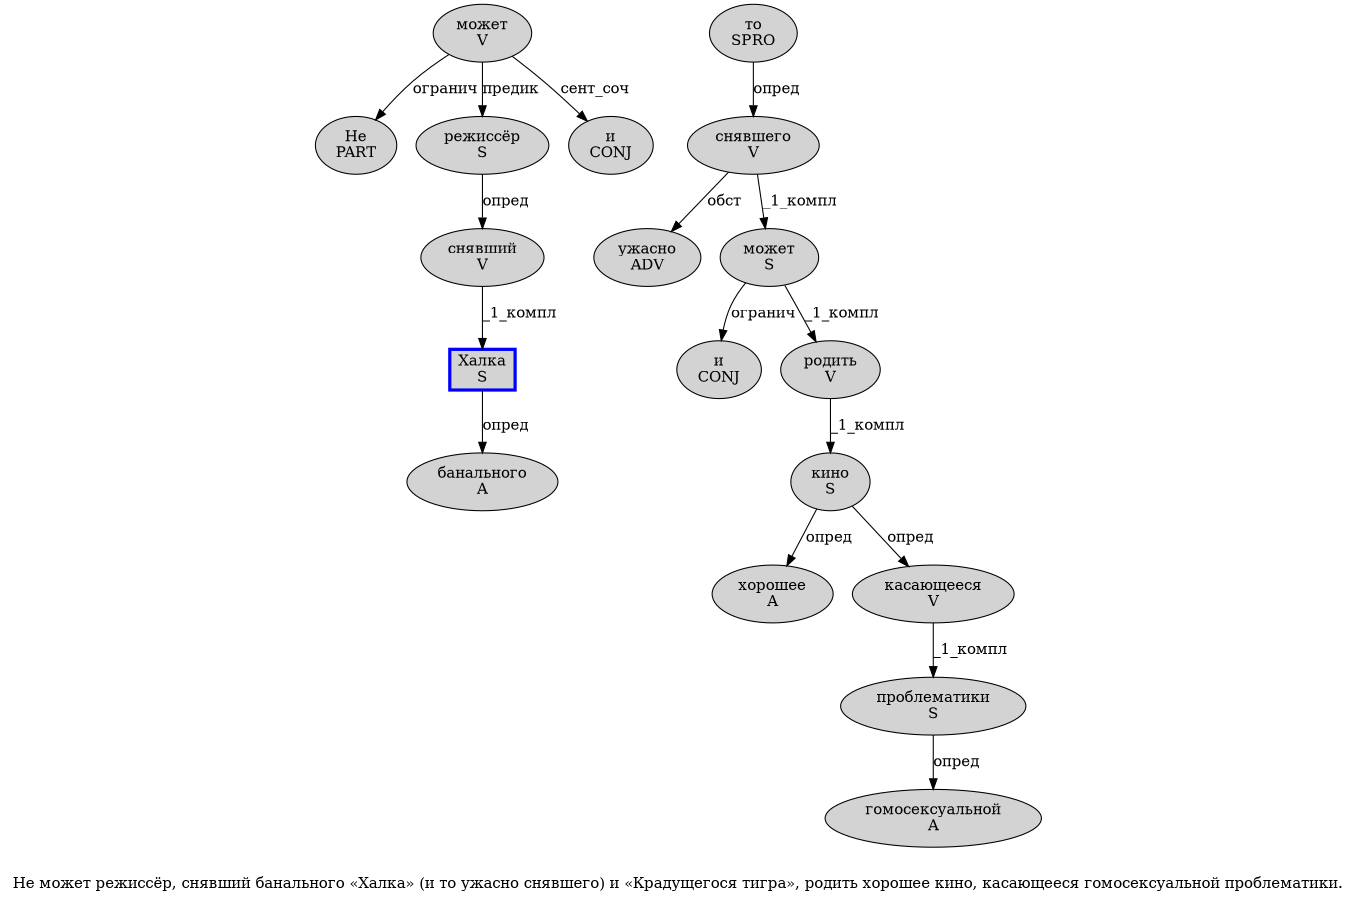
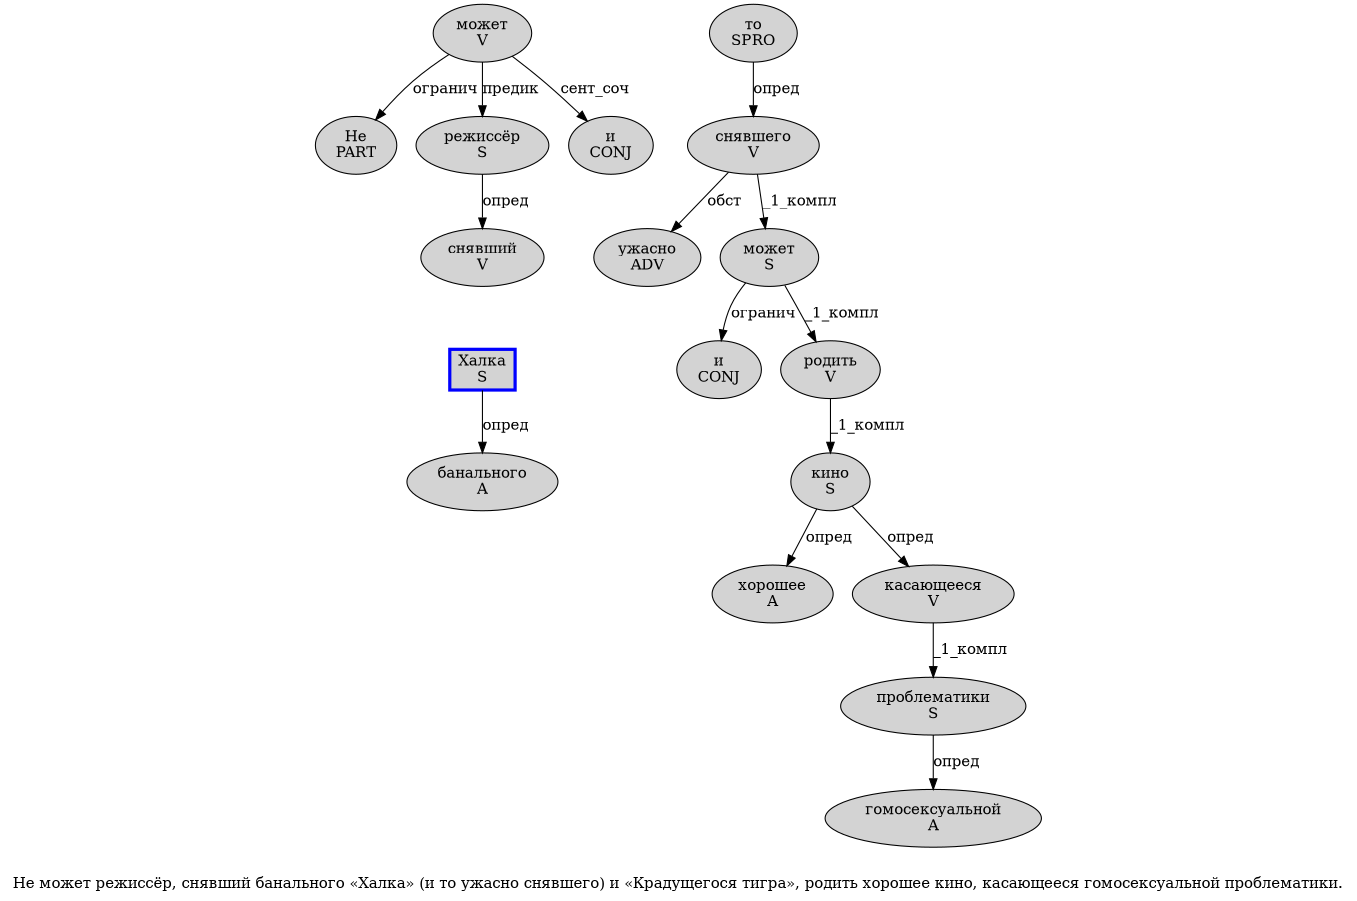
edge "снявший V" -> "Халка S": removed, label "_1_компл"
